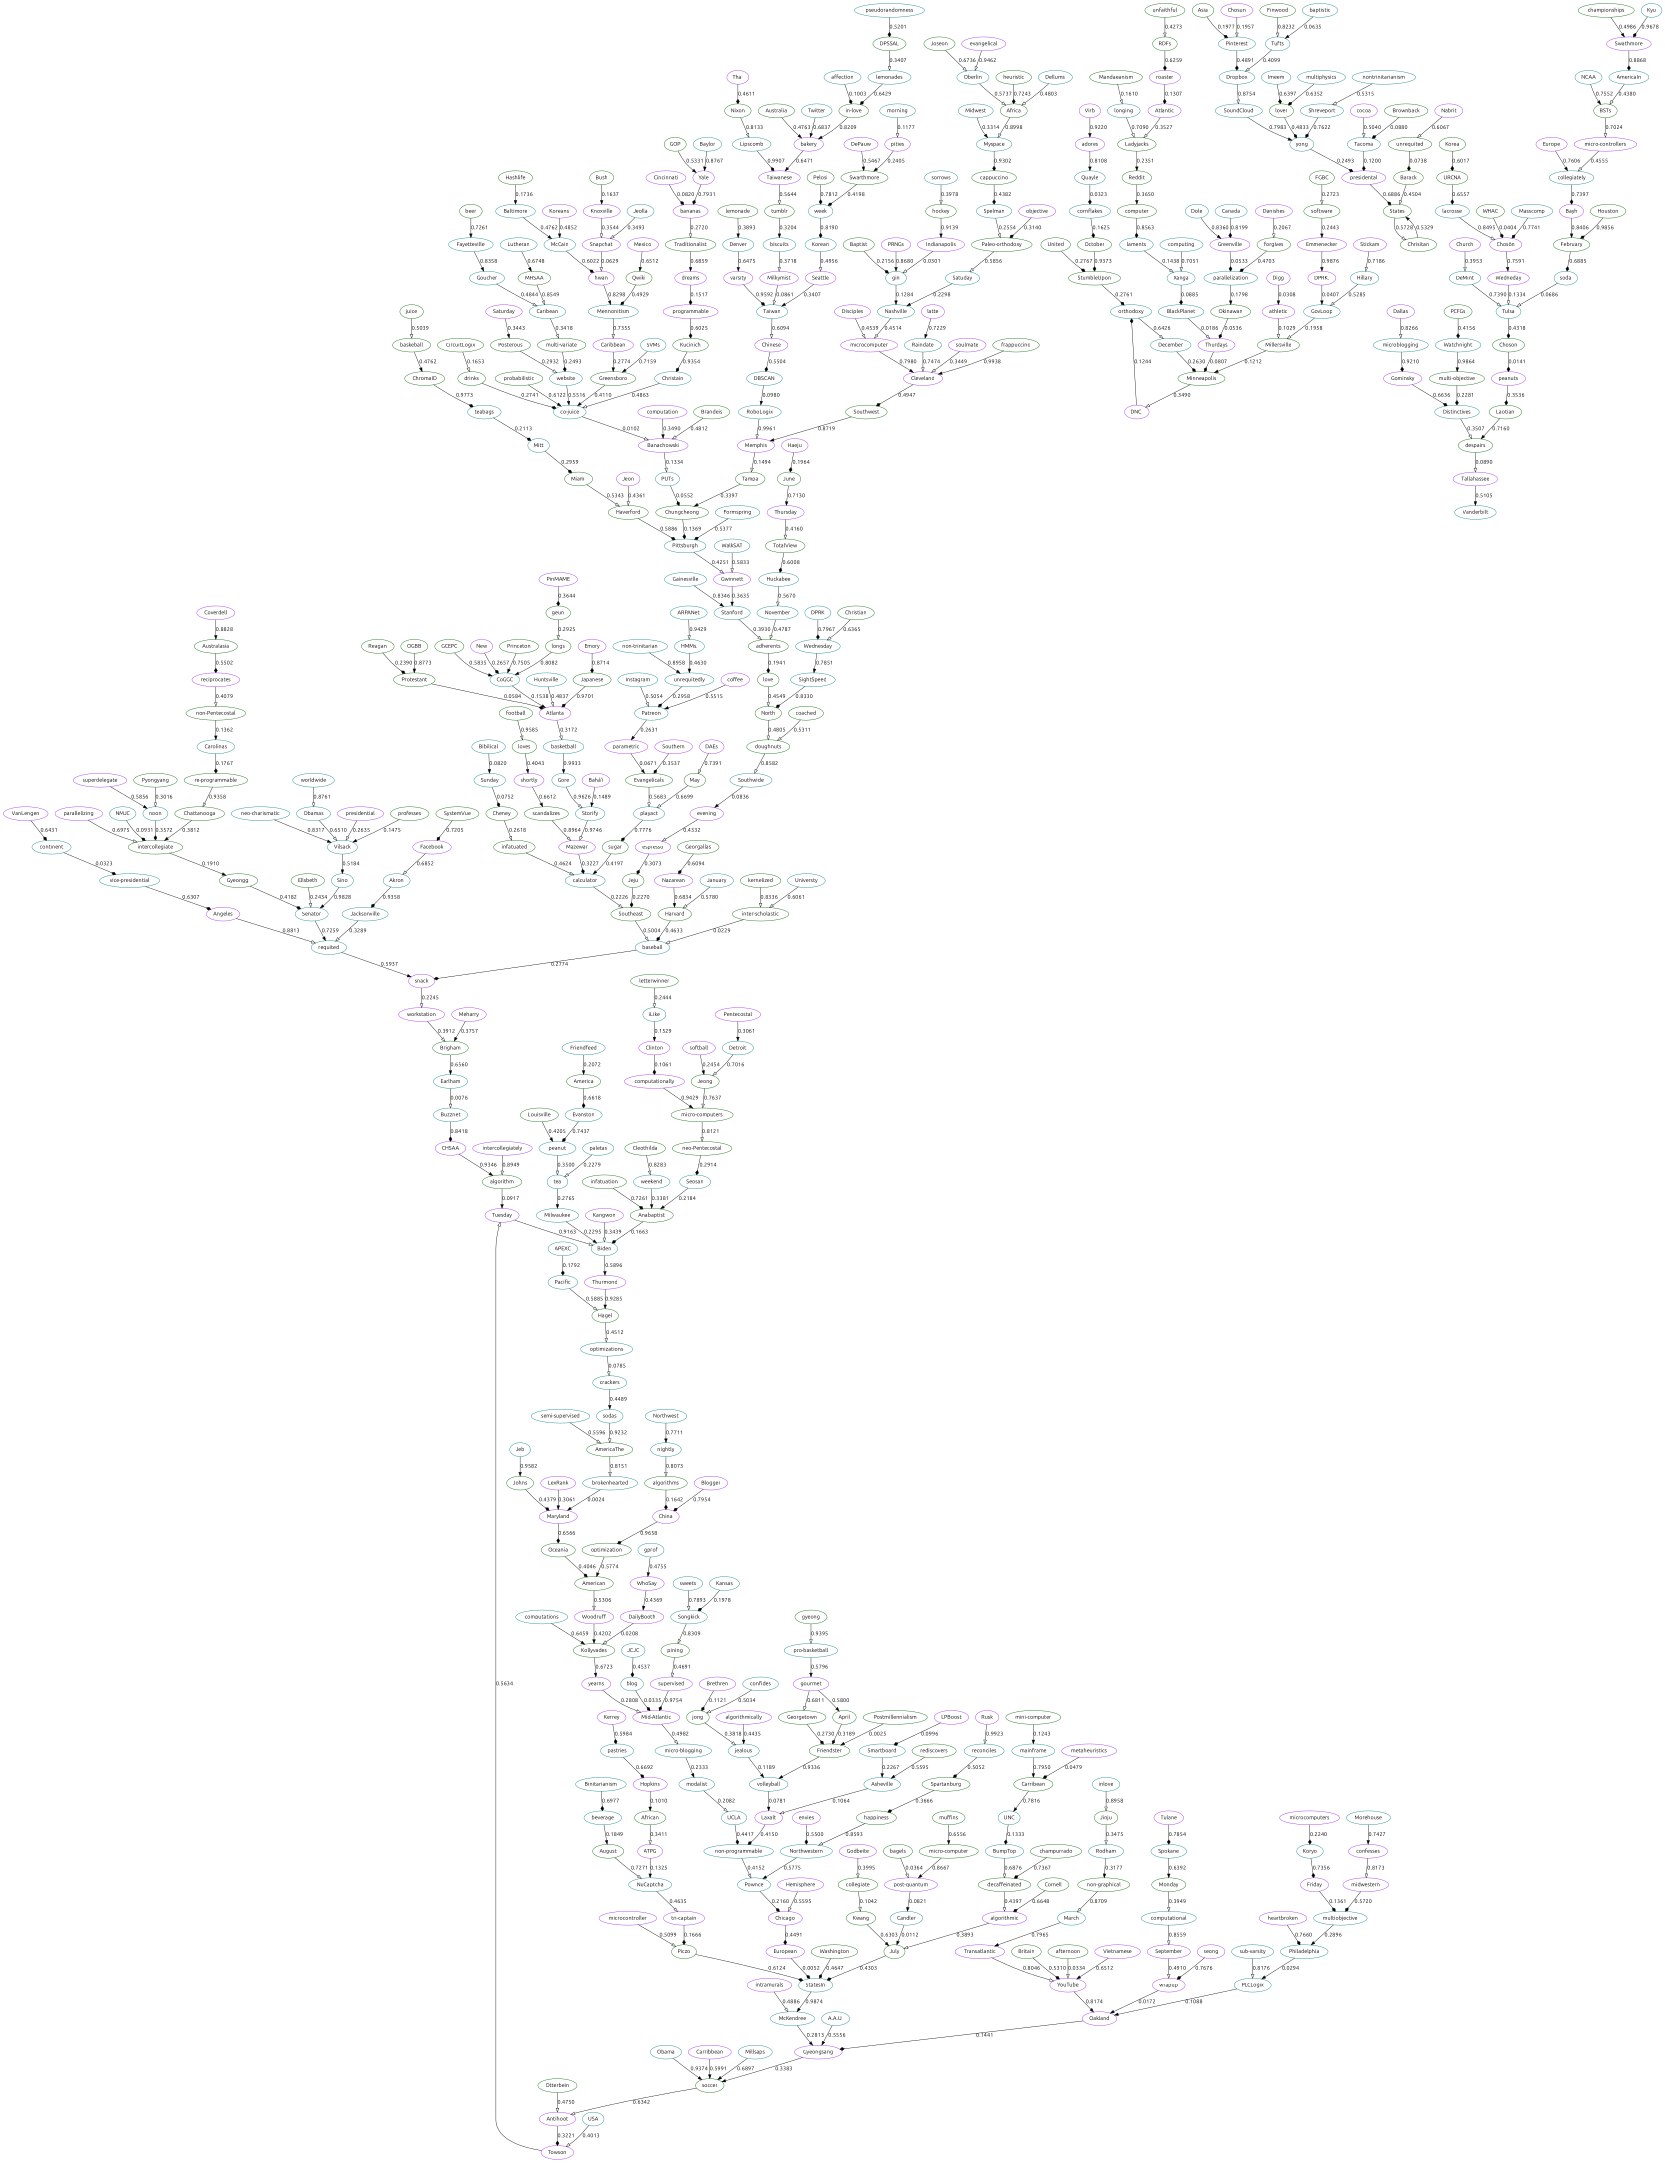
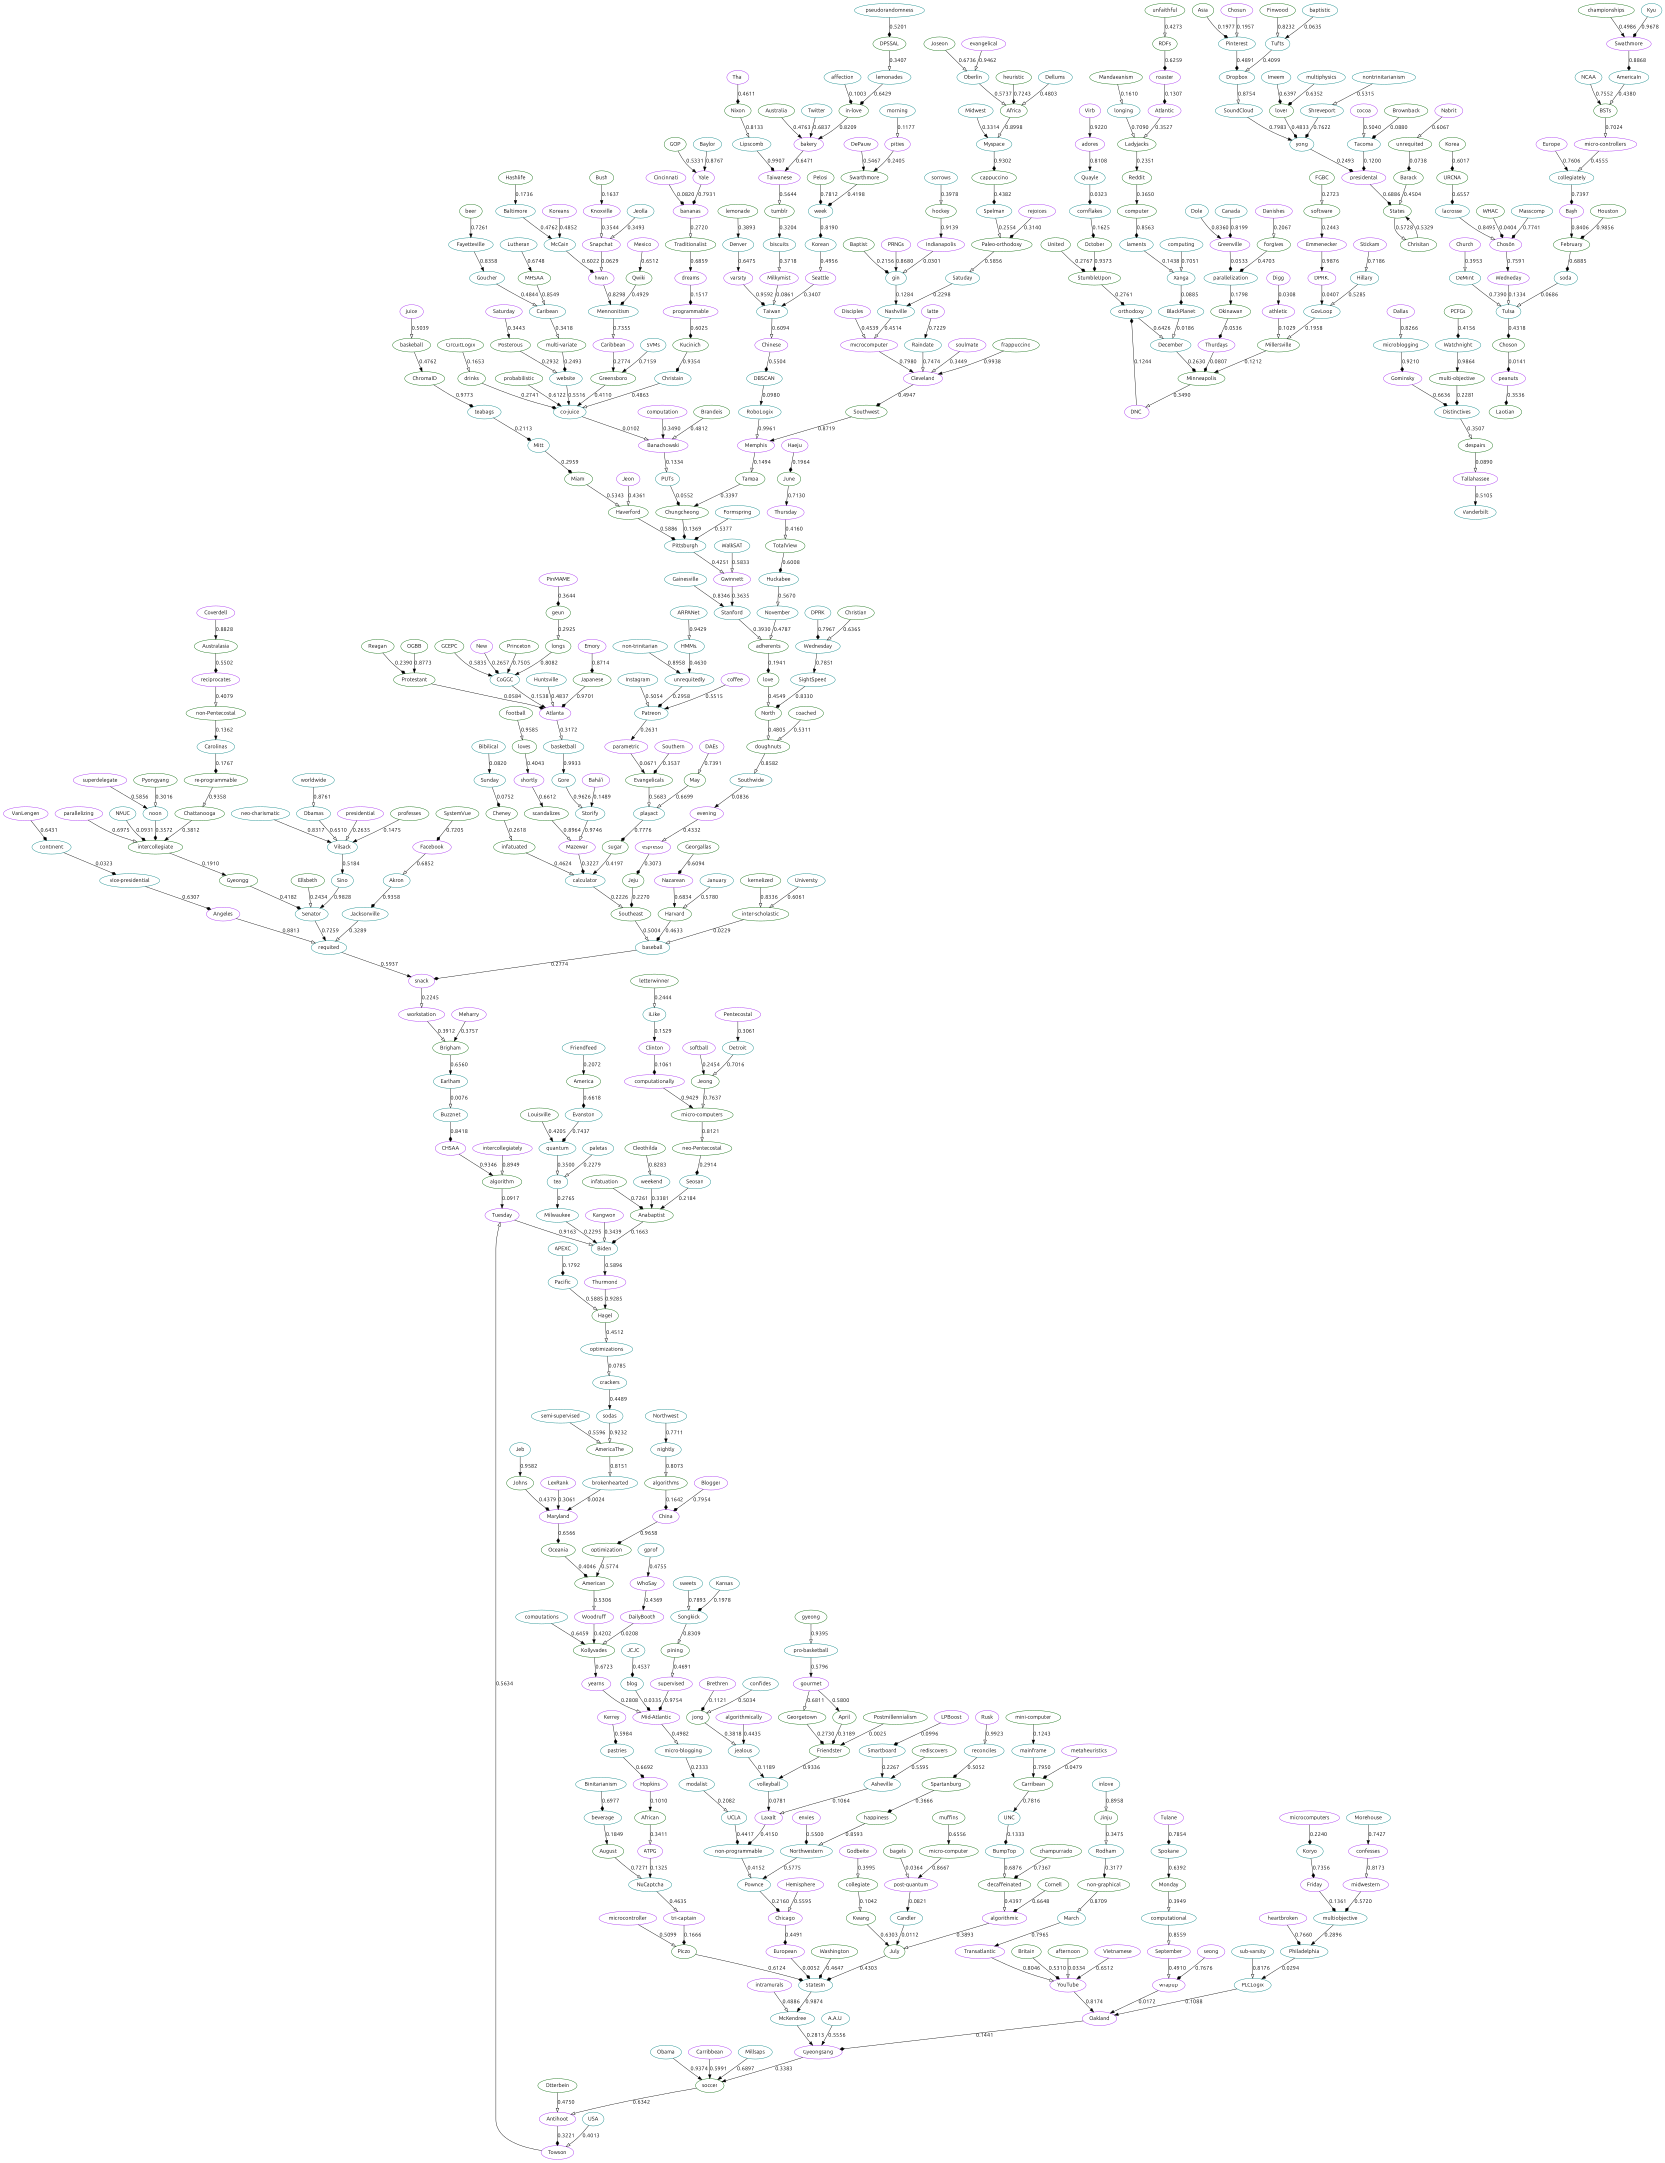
node "objective": label "objective" -> "rejoices"
node "juice": color darkgreen -> purple
edge "BlackPlanet" -> "Thurdays": now "BlackPlanet" -> "December"
edge "Laotian" -> "despairs": removed, label "0.7160"
node "peanut": label "peanut" -> "quantum"
